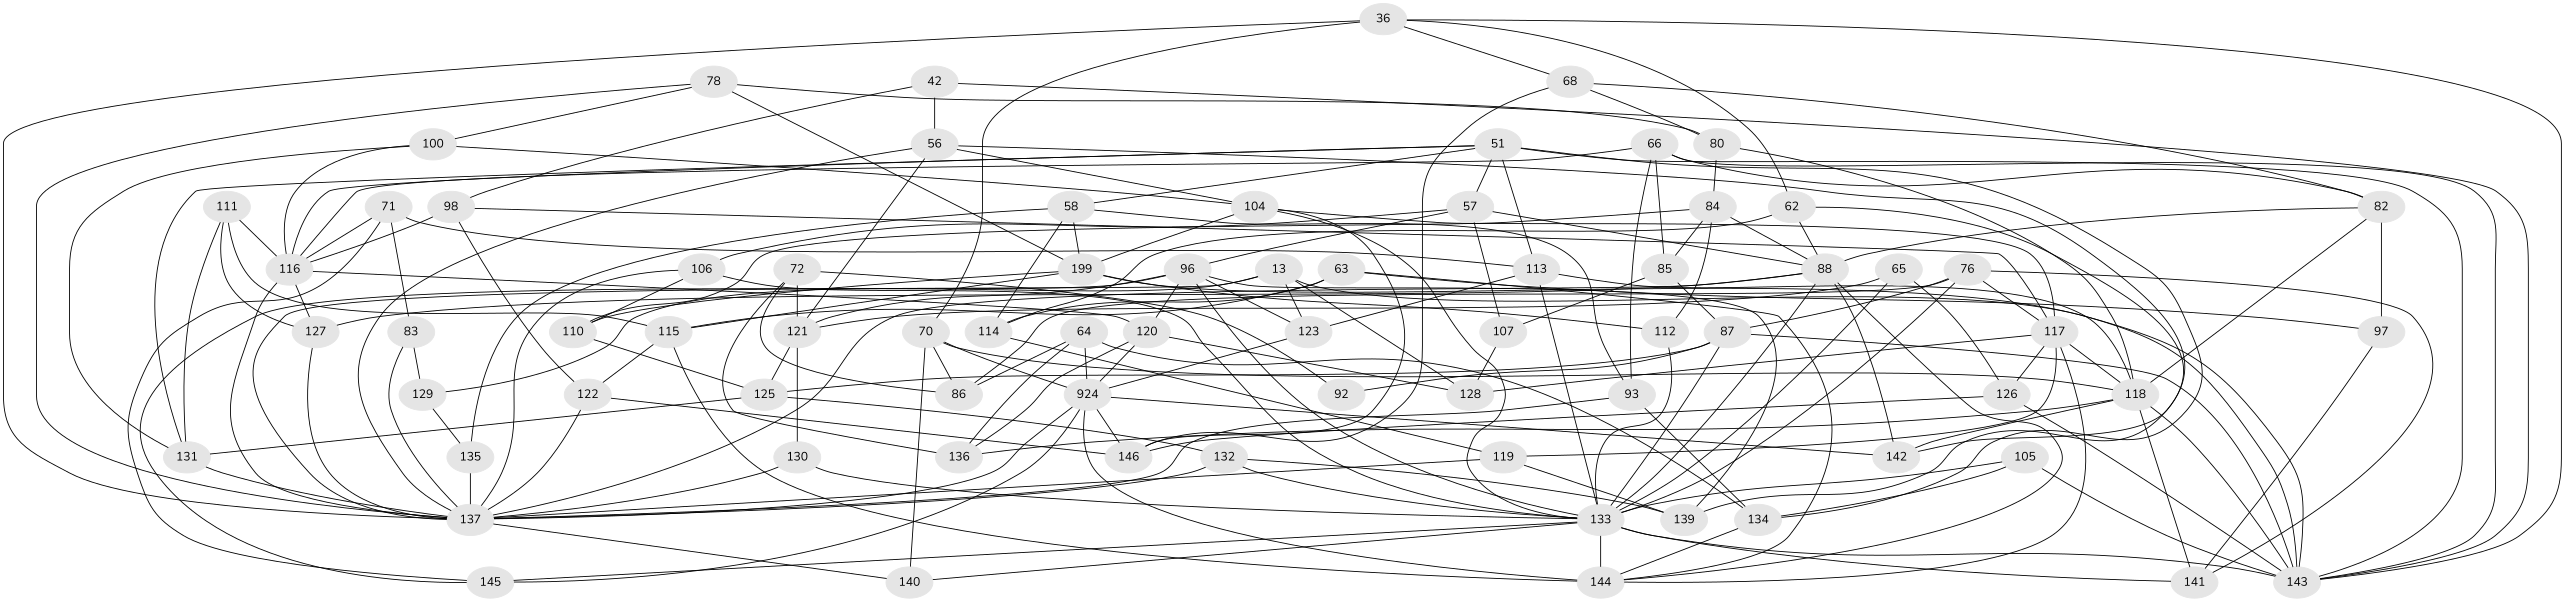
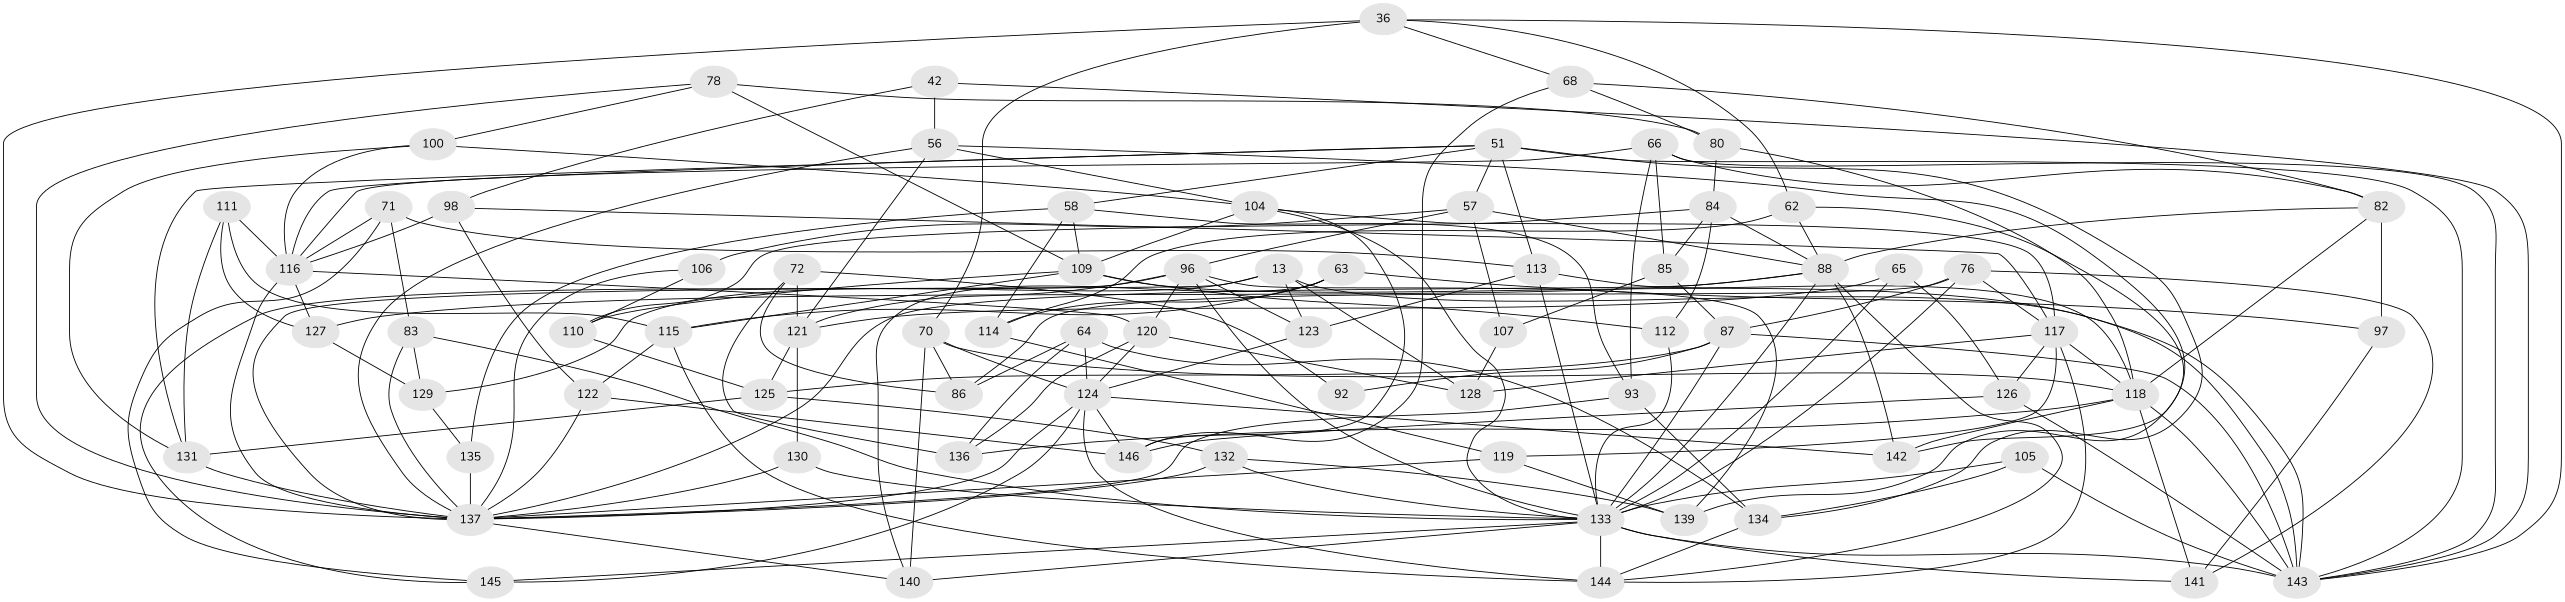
node "199": label "199" -> "109"
edge "106" -- "133": now "83" -- "133"
edge "63" -- "144": now "63" -- "140"
node "924": label "924" -> "124"
edge "127" -- "137": now "127" -- "129"
